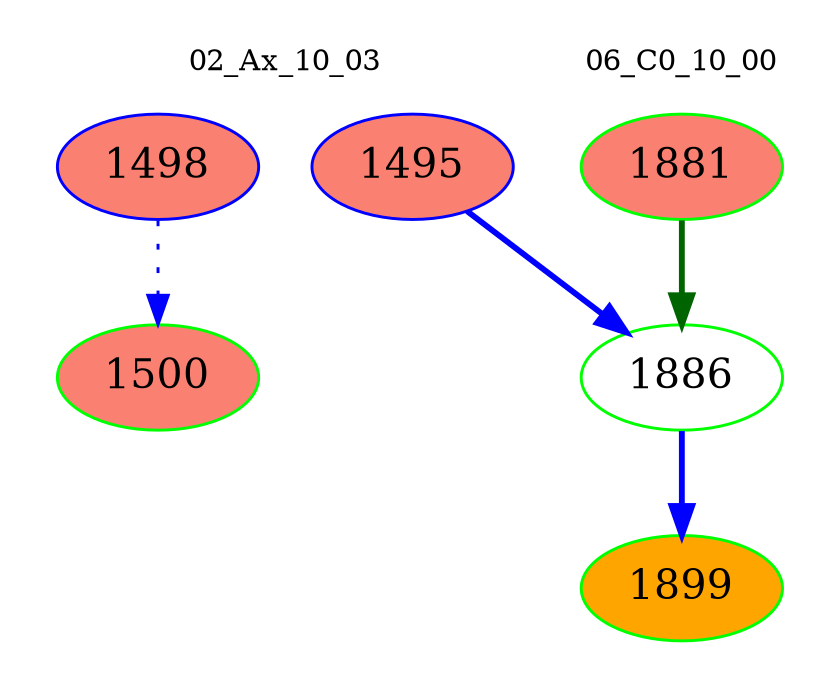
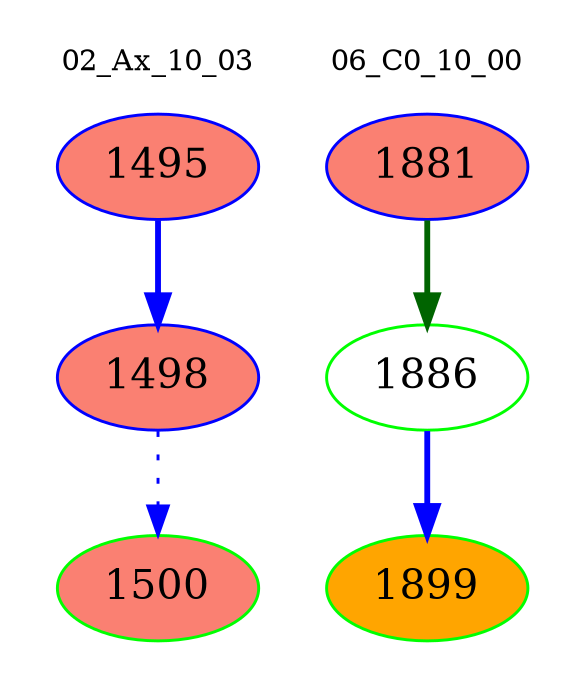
node "1881": color green -> blue
edge "1495" -> "1886": now "1495" -> "1498"
